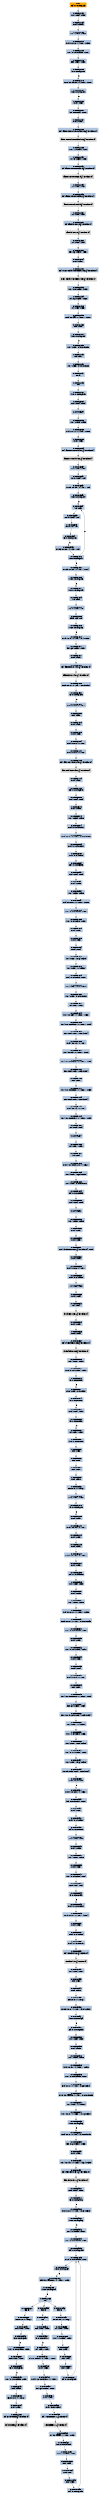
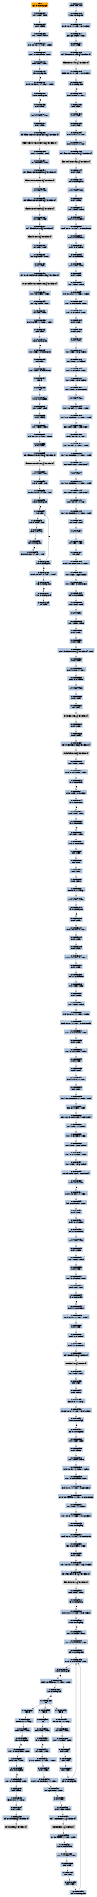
node "0x0100641a movb (%esi), %al": removed
